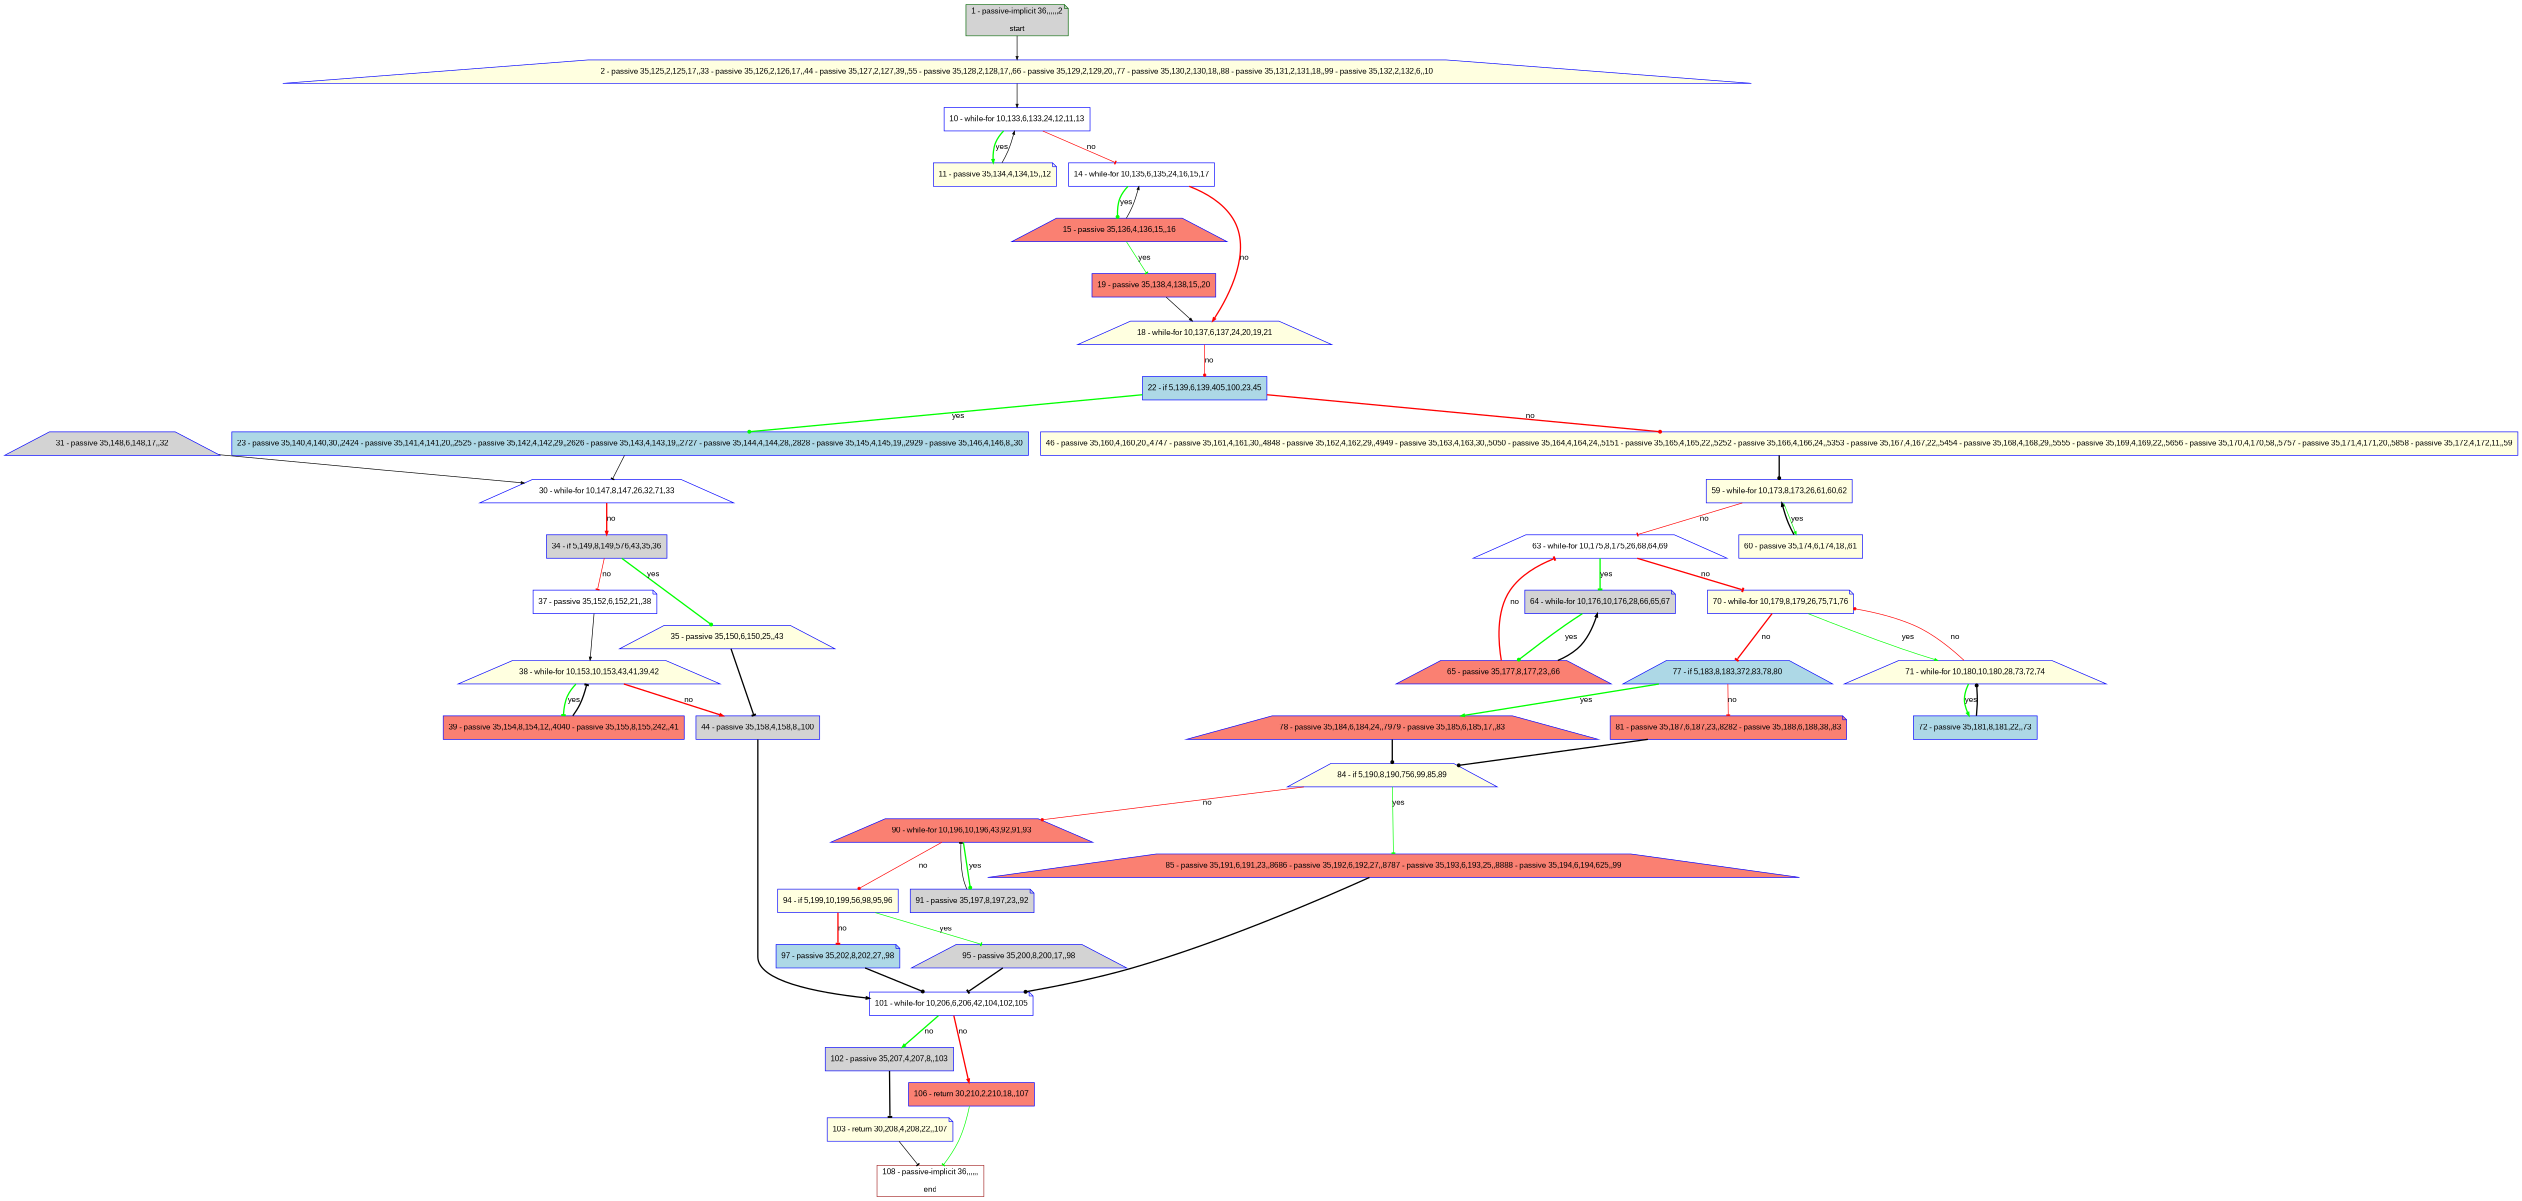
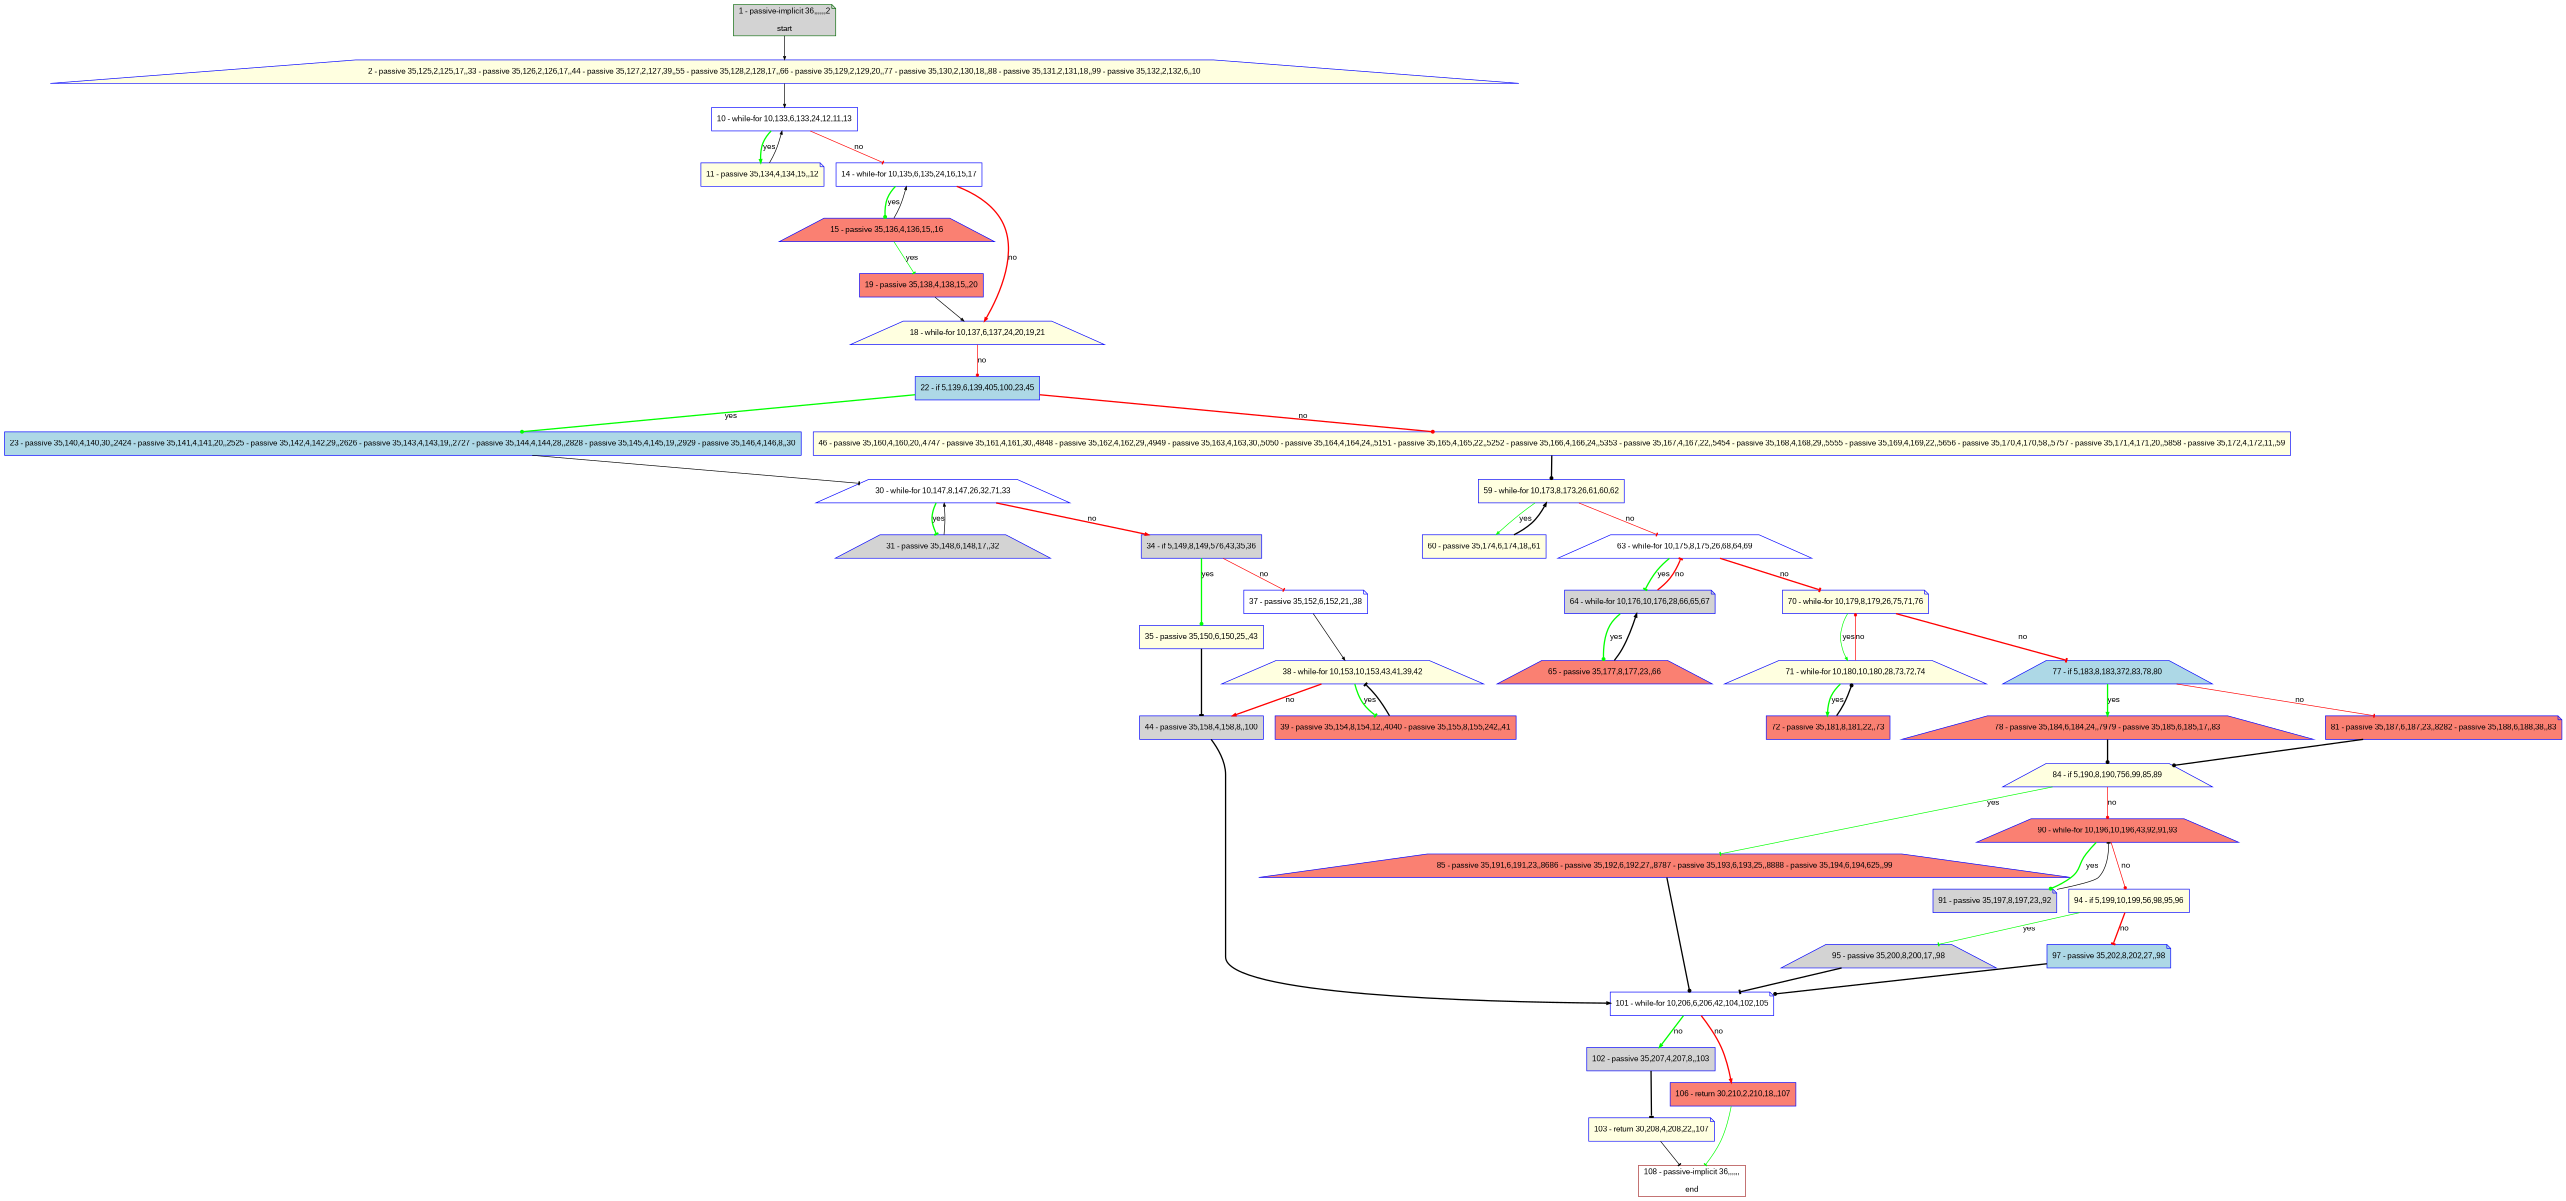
edge "30 - while-for 10,147,8,147,26,32,71,33" -> "31 - passive 35,148,6,148,17,,32": added, label "yes"
edge "65 - passive 35,177,8,177,23,,66" -> "63 - while-for 10,175,8,175,26,68,64,69": now "64 - while-for 10,176,10,176,28,66,65,67" -> "63 - while-for 10,175,8,175,26,68,64,69"
node "35 - passive 35,150,6,150,25,,43": shape trapezium -> box
node "72 - passive 35,181,8,181,22,,73": fillcolor lightblue -> salmon
